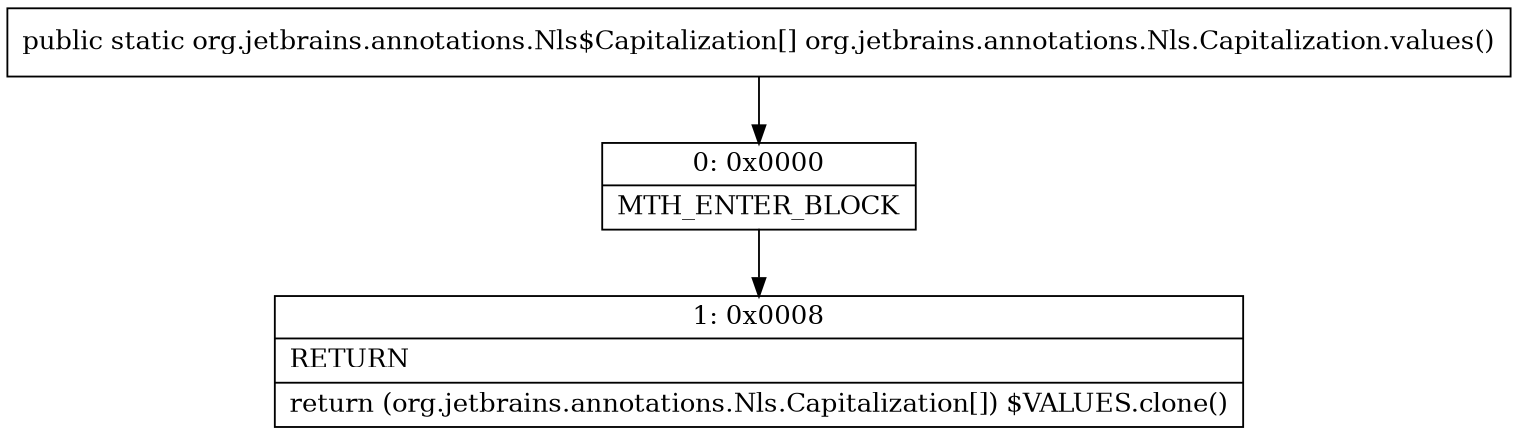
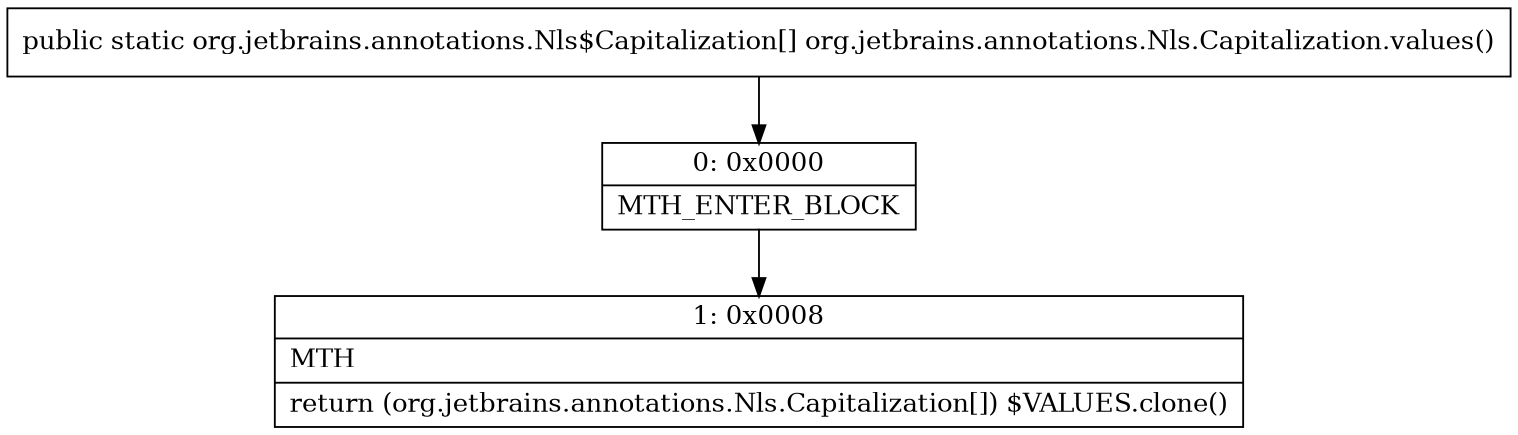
node "1: 0x0008": text "RETURN" -> "MTH"
